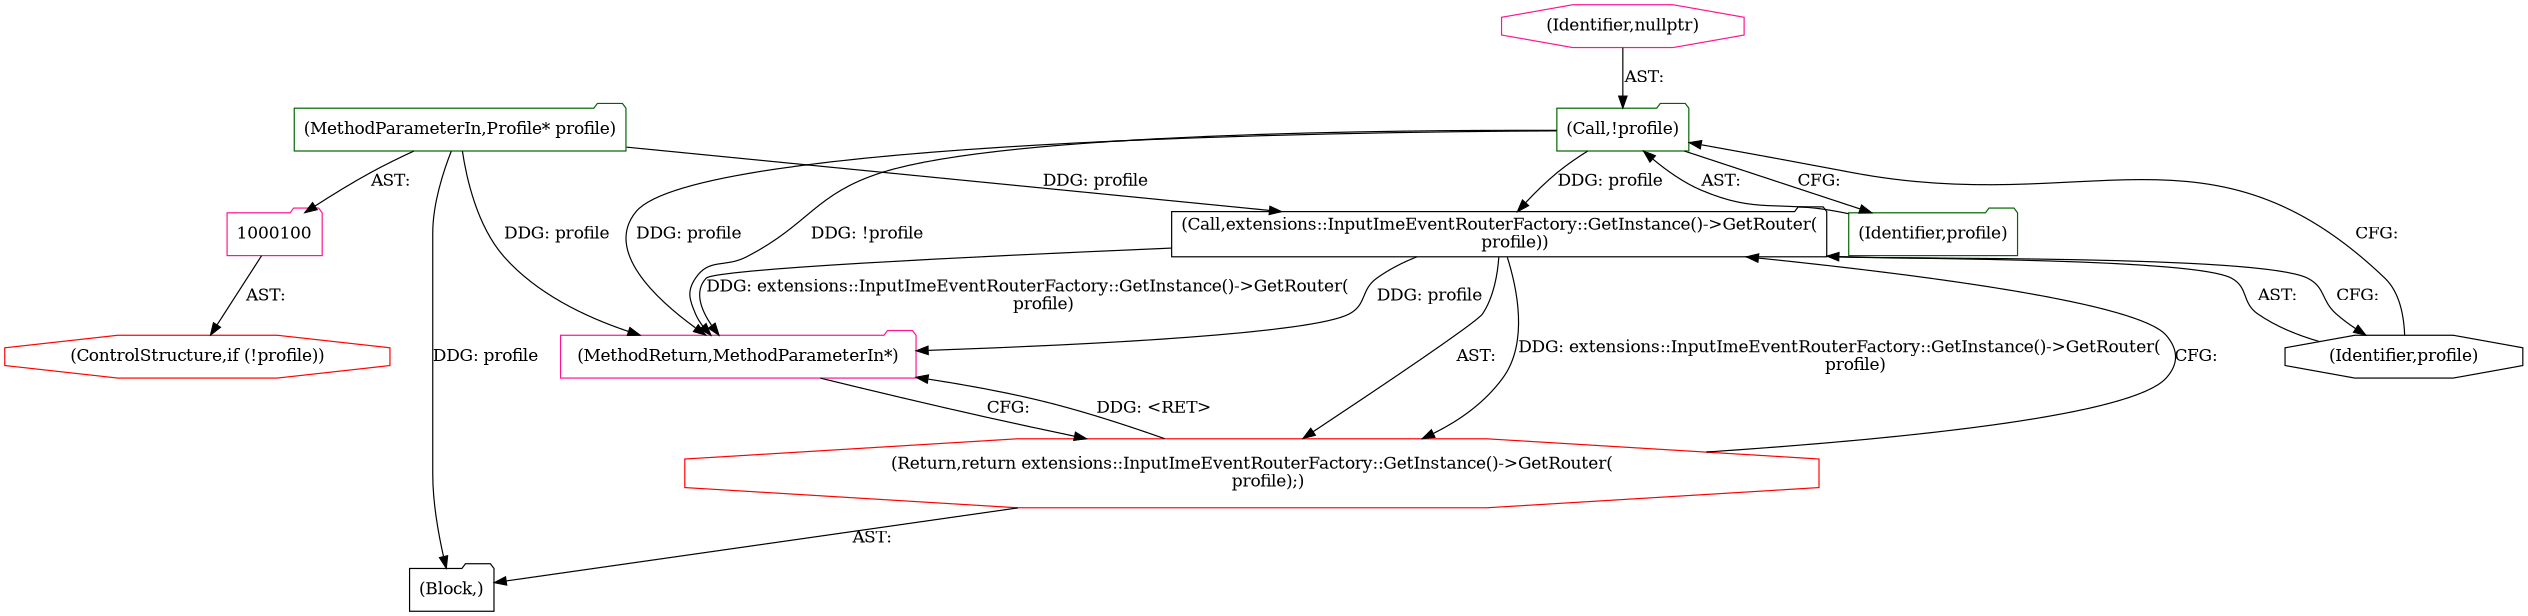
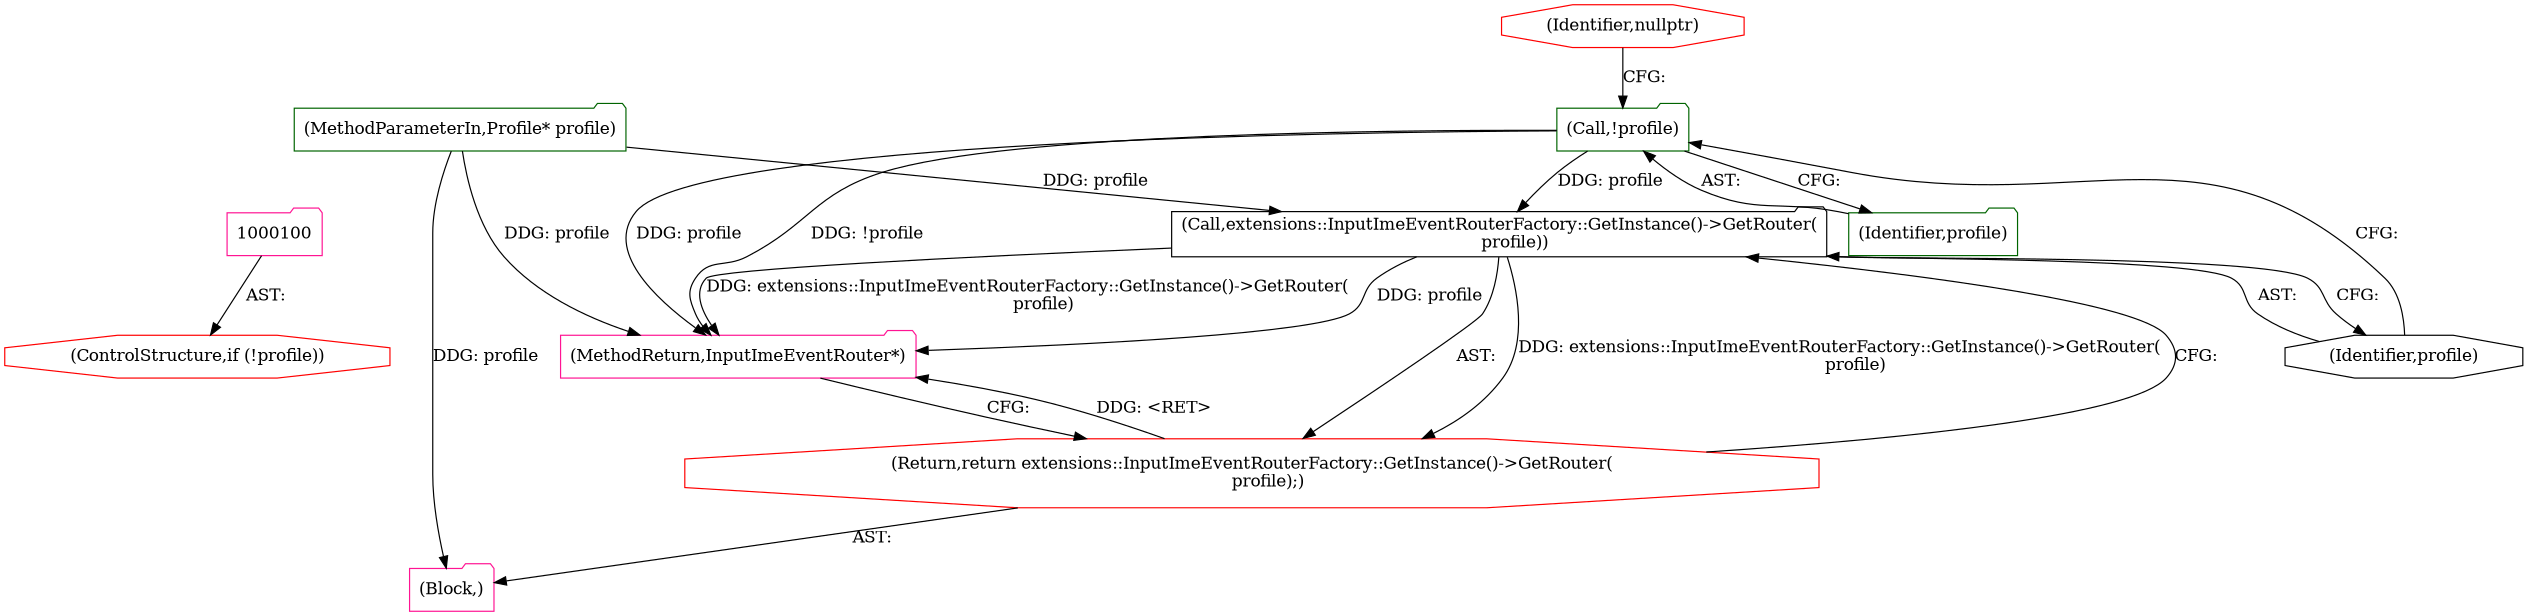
node "(Identifier,nullptr)": color deeppink -> red
edge "(Identifier,nullptr)" -> "(Call,!profile)": label "AST: " -> "CFG: "
edge "(MethodParameterIn,Profile* profile)" -> "1000100": removed, label "AST:"
node "(MethodReturn,MethodParameterIn*)": label "(MethodReturn,MethodParameterIn*)" -> "(MethodReturn,InputImeEventRouter*)"
node "(Block,)": color black -> deeppink
